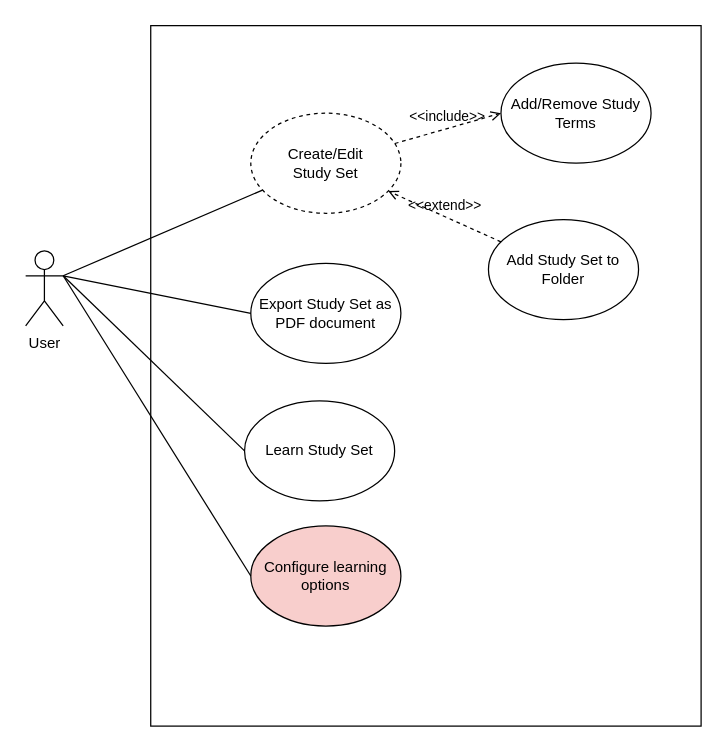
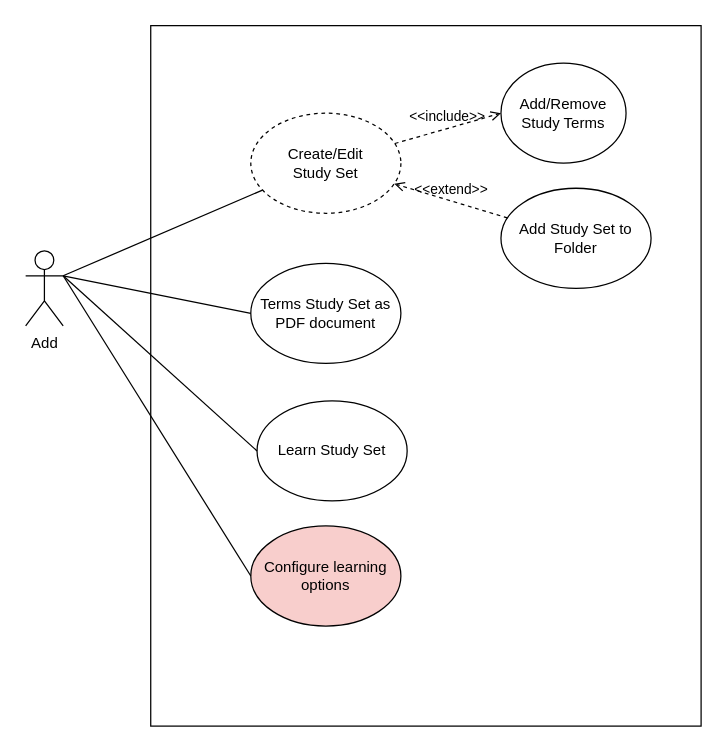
node "Add/Remove Study Terms": size 150x100 -> 125x100
node "Add Study Set to Folder": moved (563, 269) -> (576, 238)
node "Export Study Set as PDF document": label "Export Study Set as PDF document" -> "Terms Study Set as PDF document"
node "User": label "User" -> "Add"
node "Learn Study Set": moved (319, 451) -> (332, 451)
